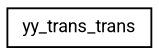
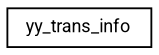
node "yy_trans_trans": label "yy_trans_trans" -> "yy_trans_info"
